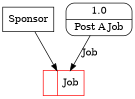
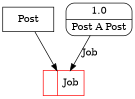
node "Sponsor": label "Sponsor" -> "Post"
node "1.0": text "Post A Job" -> "Post A Post"
